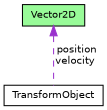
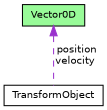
node "Vector2D": label "Vector2D" -> "Vector0D"
